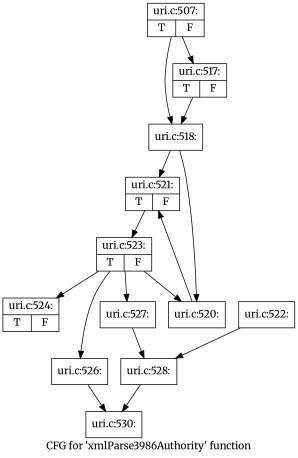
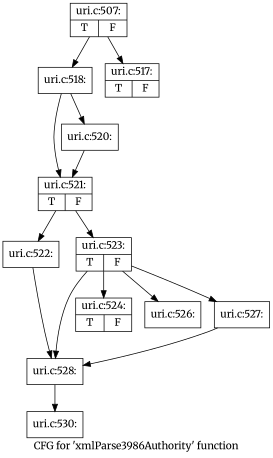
edge "uri.c:517:" -> "uri.c:518:": removed
edge "uri.c:521:" -> "uri.c:522:": added
edge "uri.c:523:" -> "uri.c:520:": now "uri.c:523:" -> "uri.c:528:"
edge "uri.c:526:" -> "uri.c:530:": removed
